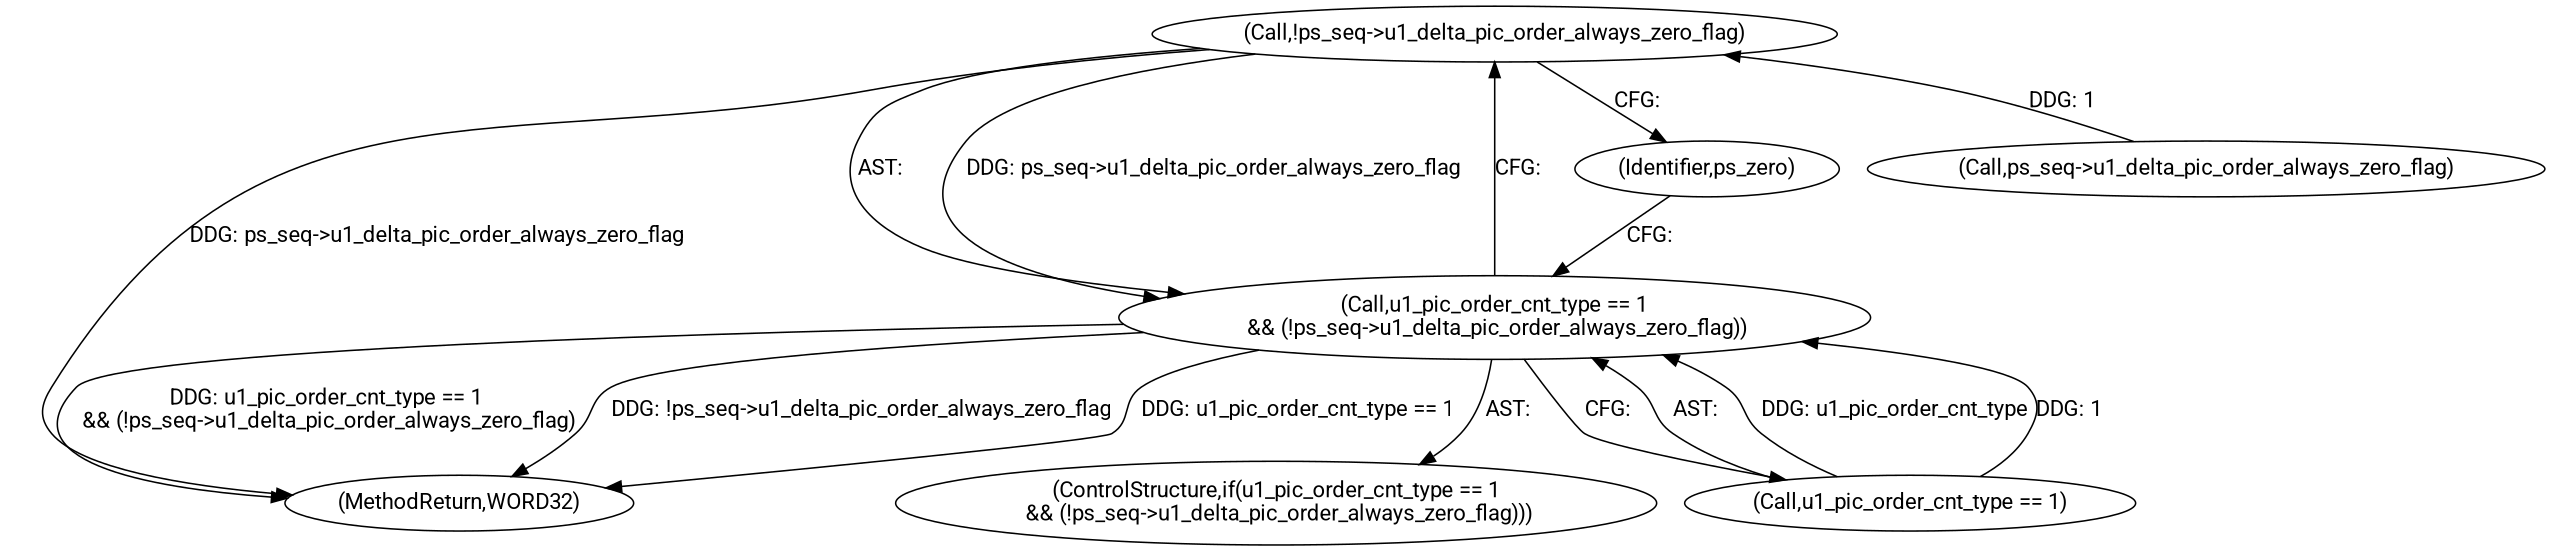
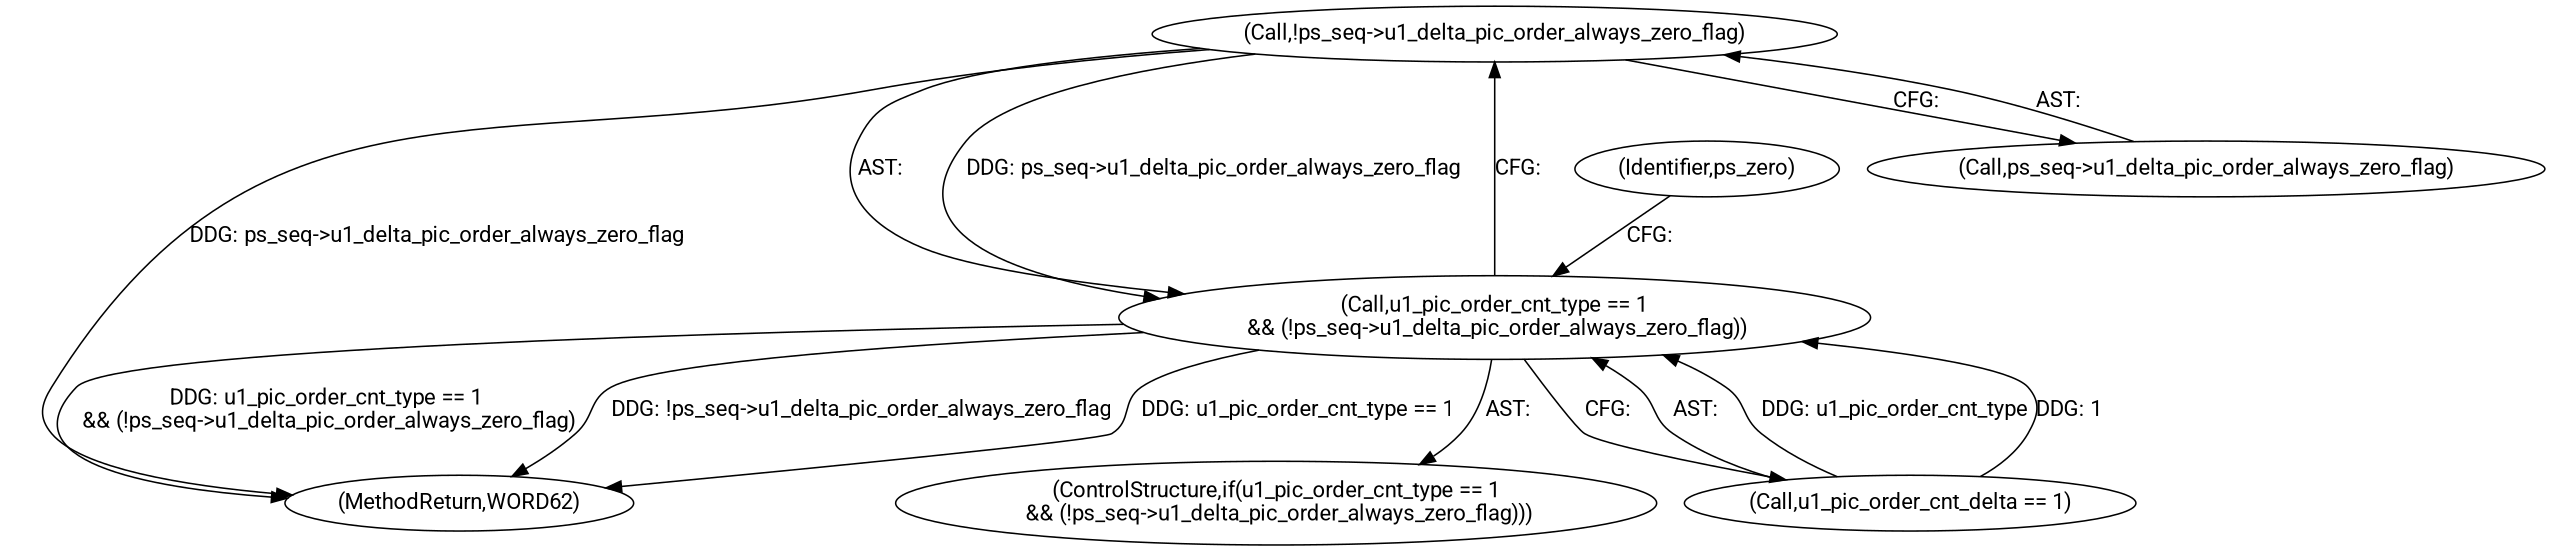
edge "(Call,!ps_seq->u1_delta_pic_order_always_zero_flag)" -> "(Identifier,ps_zero)": now "(Call,!ps_seq->u1_delta_pic_order_always_zero_flag)" -> "(Call,ps_seq->u1_delta_pic_order_always_zero_flag)"
edge "(Call,ps_seq->u1_delta_pic_order_always_zero_flag)" -> "(Call,!ps_seq->u1_delta_pic_order_always_zero_flag)": label "DDG: 1" -> "AST: "
node "(MethodReturn,WORD32)": label "(MethodReturn,WORD32)" -> "(MethodReturn,WORD62)"
node "(Call,u1_pic_order_cnt_type == 1)": label "(Call,u1_pic_order_cnt_type == 1)" -> "(Call,u1_pic_order_cnt_delta == 1)"
